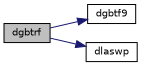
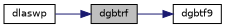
edge "dgbtrf" -> "dlaswp": reversed
